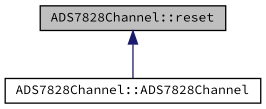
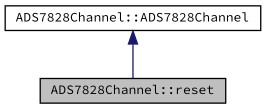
edge "ADS7828Channel::ADS7828Channel" -> "ADS7828Channel::reset": reversed
